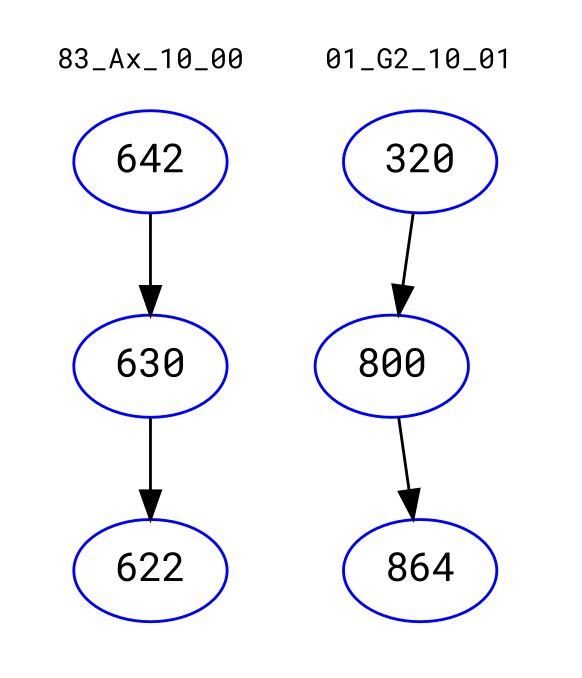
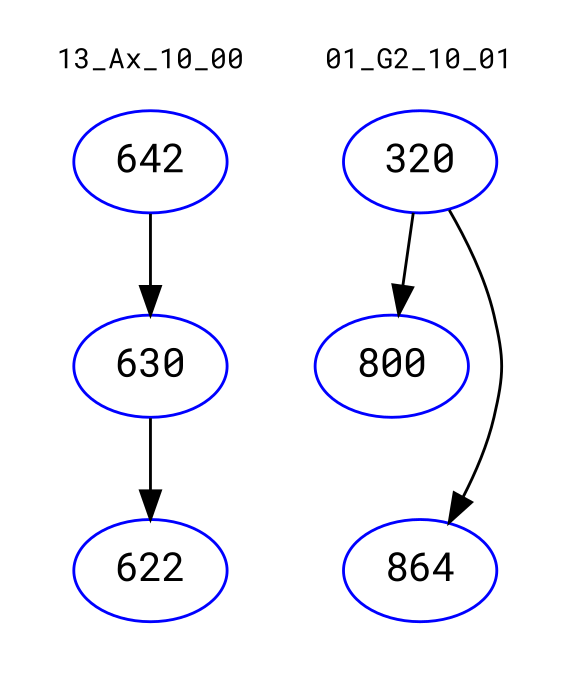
cluster "83_Ax_10_00": label "83_Ax_10_00" -> "13_Ax_10_00"
edge "800" -> "864": now "320" -> "864"
